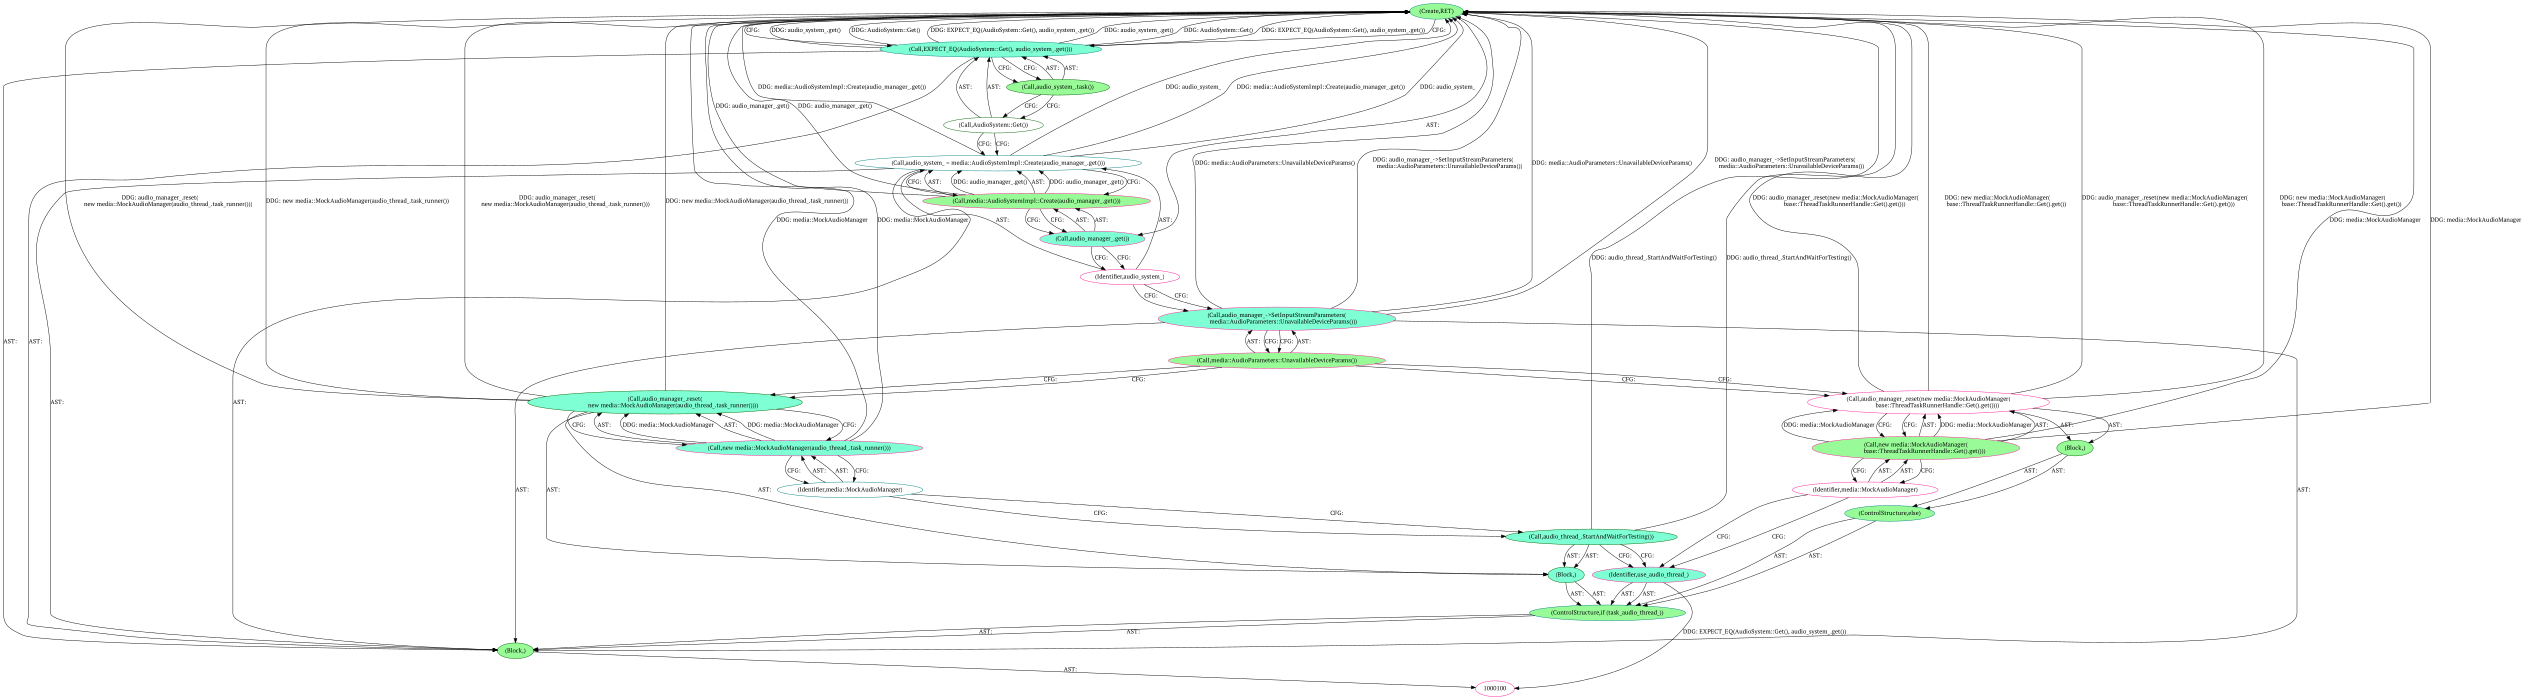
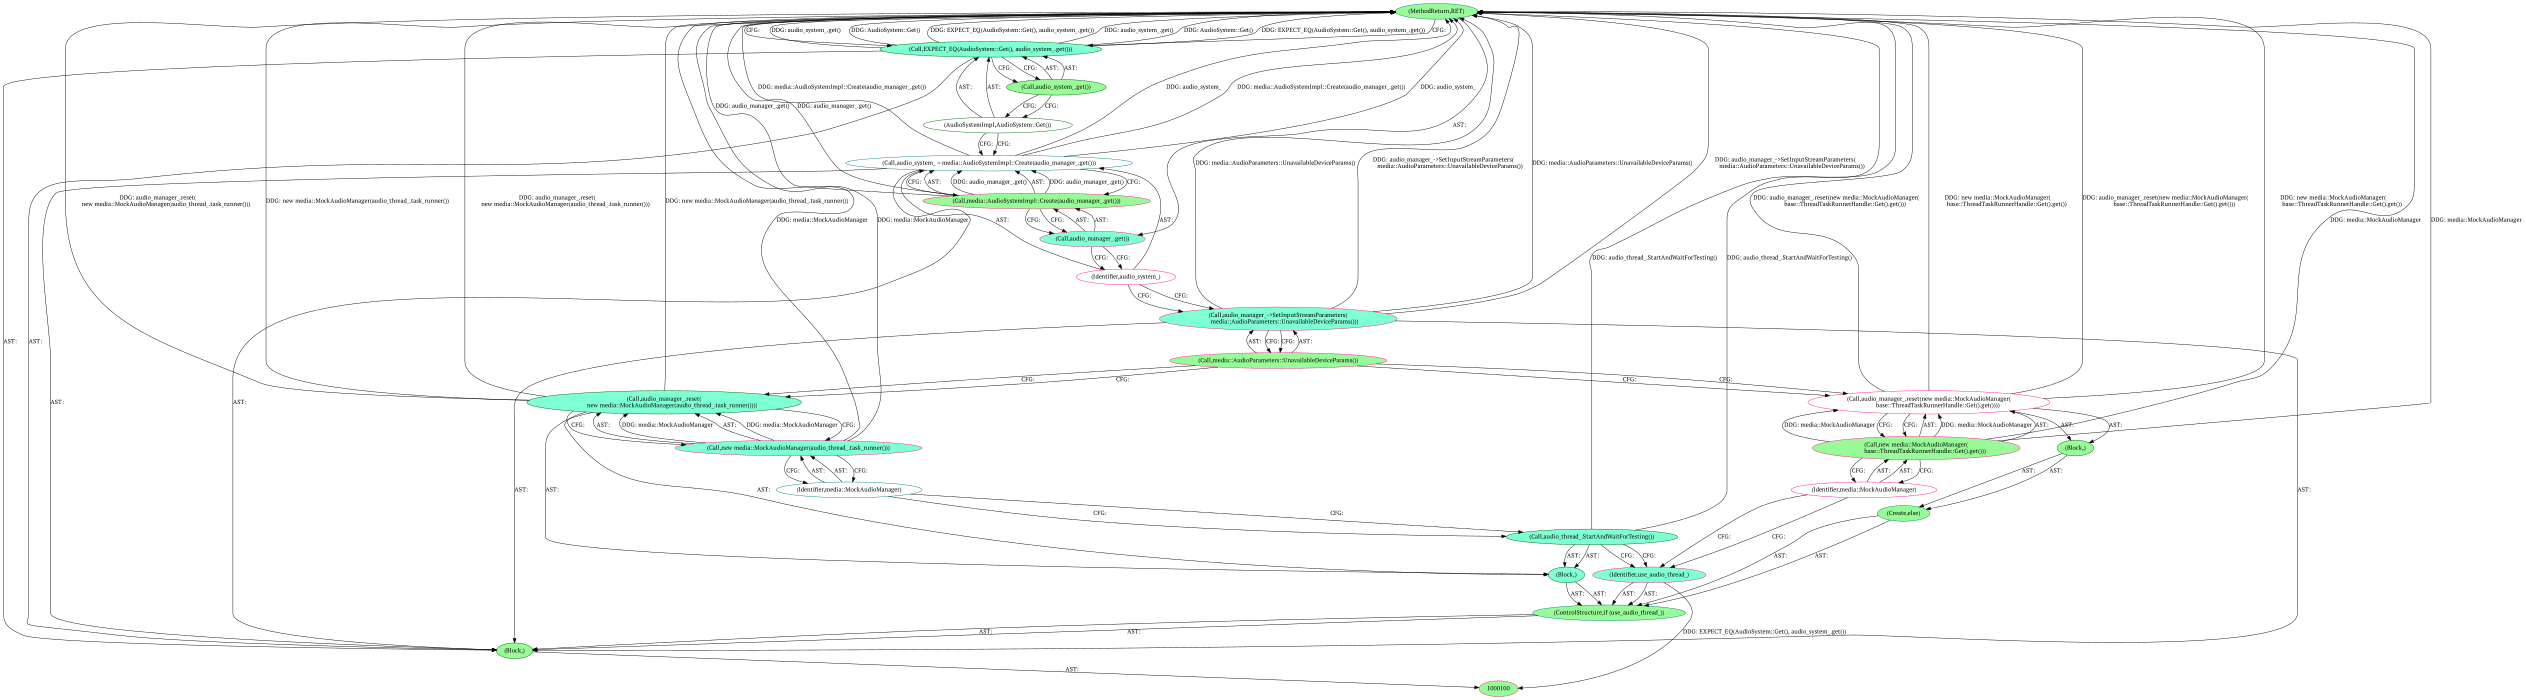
node "(Create,RET)": label "(Create,RET)" -> "(MethodReturn,RET)"
node "(Call,EXPECT_EQ(AudioSystem::Get(), audio_system_.get()))": color teal -> darkgreen
node "(Call,audio_system_.task())": label "(Call,audio_system_.task())" -> "(Call,audio_system_.get())"
node "(Call,AudioSystem::Get())": label "(Call,AudioSystem::Get())" -> "(AudioSystemImpl,AudioSystem::Get())"
node "(ControlStructure,else)": label "(ControlStructure,else)" -> "(Create,else)"
node "(ControlStructure,if (task_audio_thread_))": label "(ControlStructure,if (task_audio_thread_))" -> "(ControlStructure,if (use_audio_thread_))"
node "1000100": fillcolor white -> palegreen
